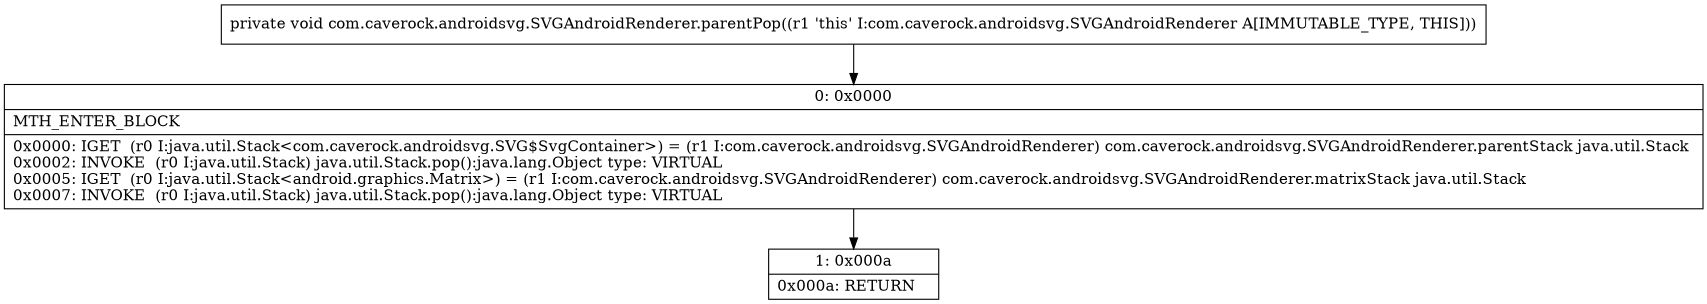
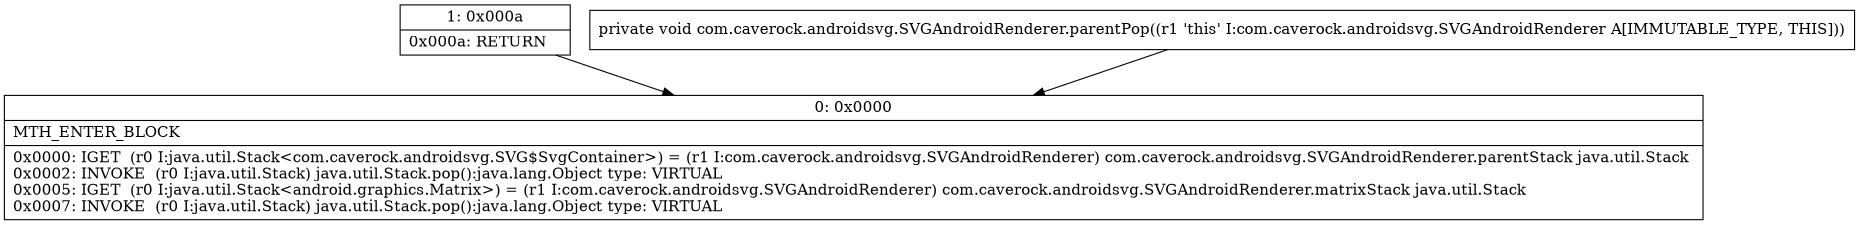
edge "0: 0x0000" -> "1: 0x000a": reversed
